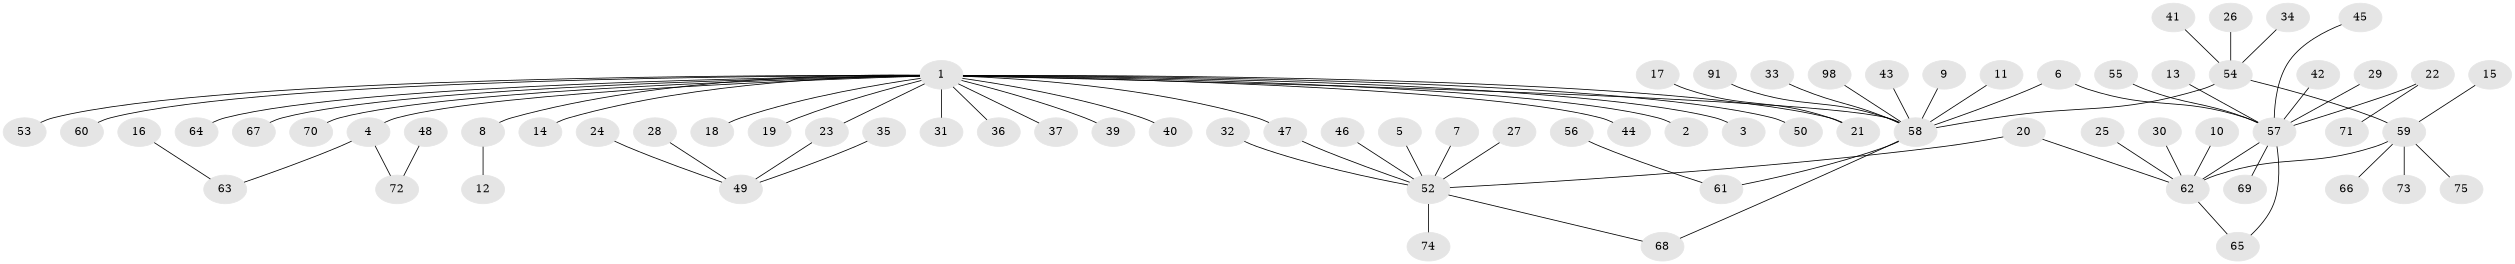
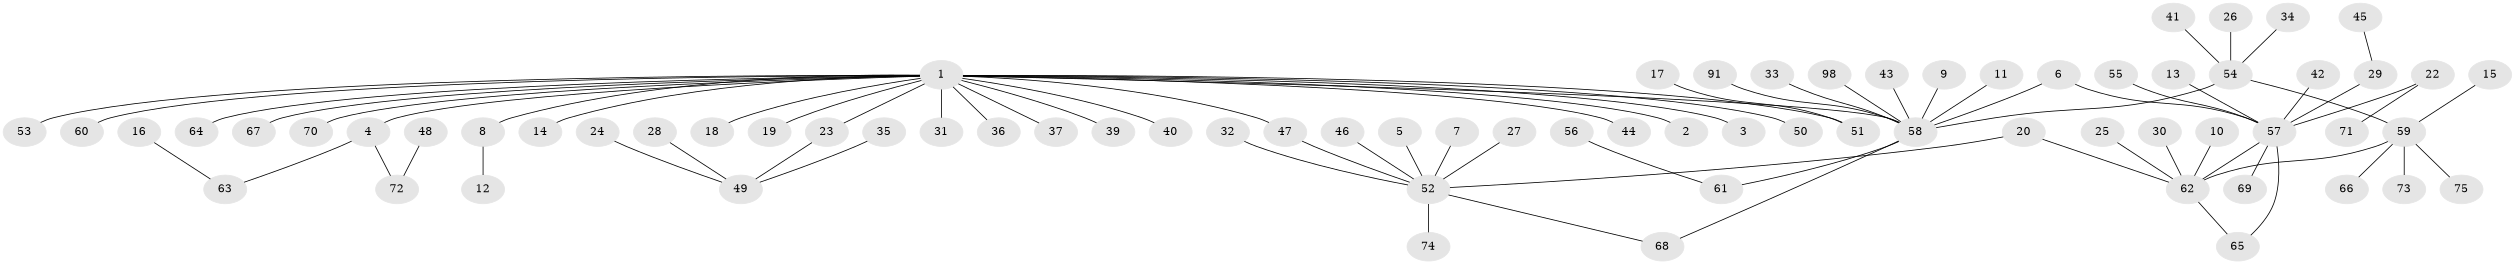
edge "45" -- "57": now "45" -- "29"
node "21": label "21" -> "51"
